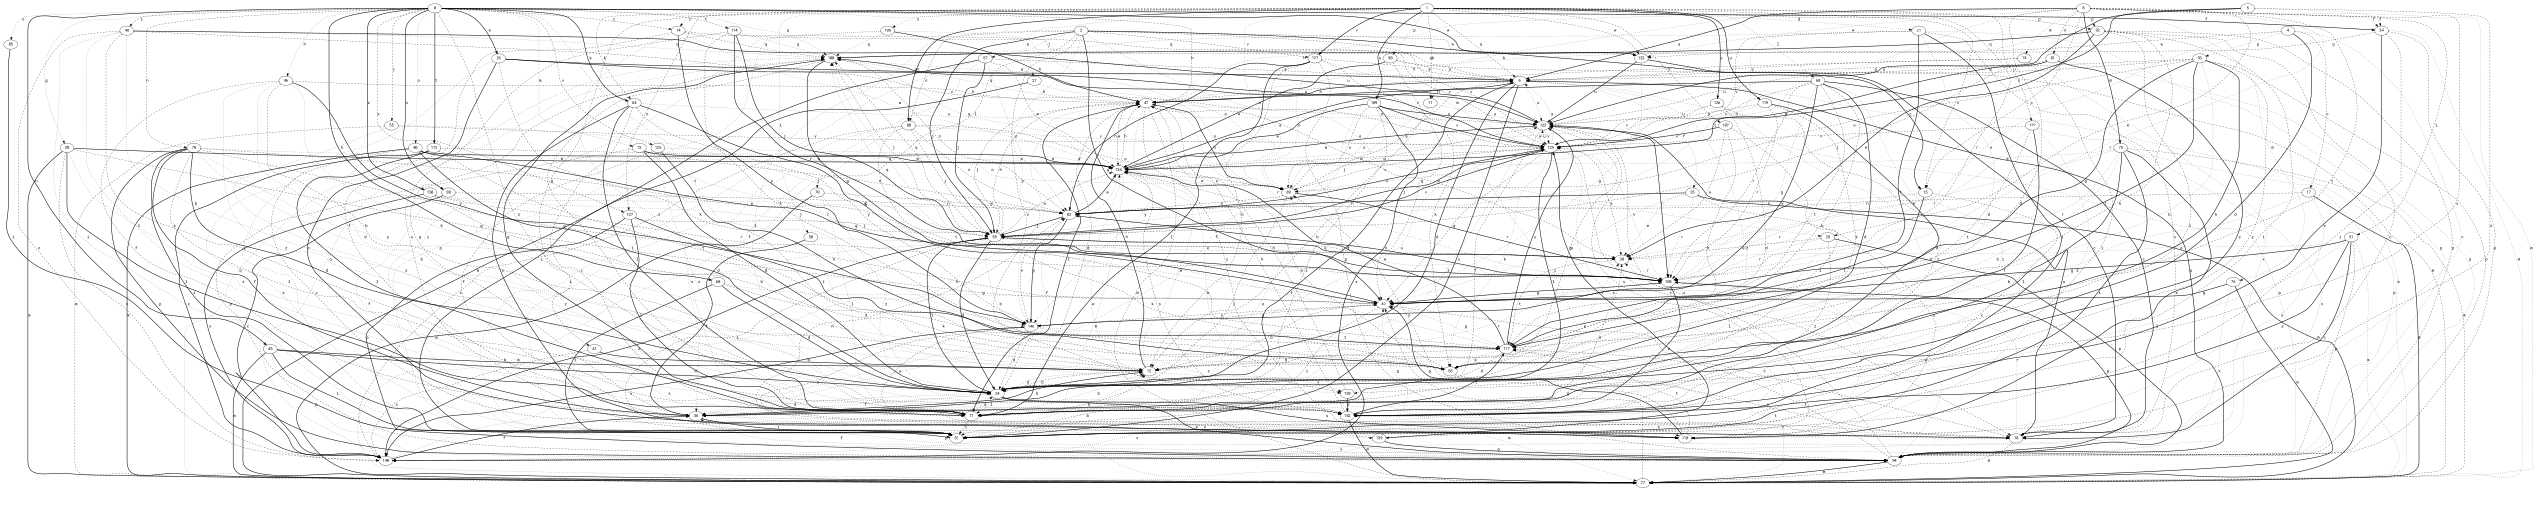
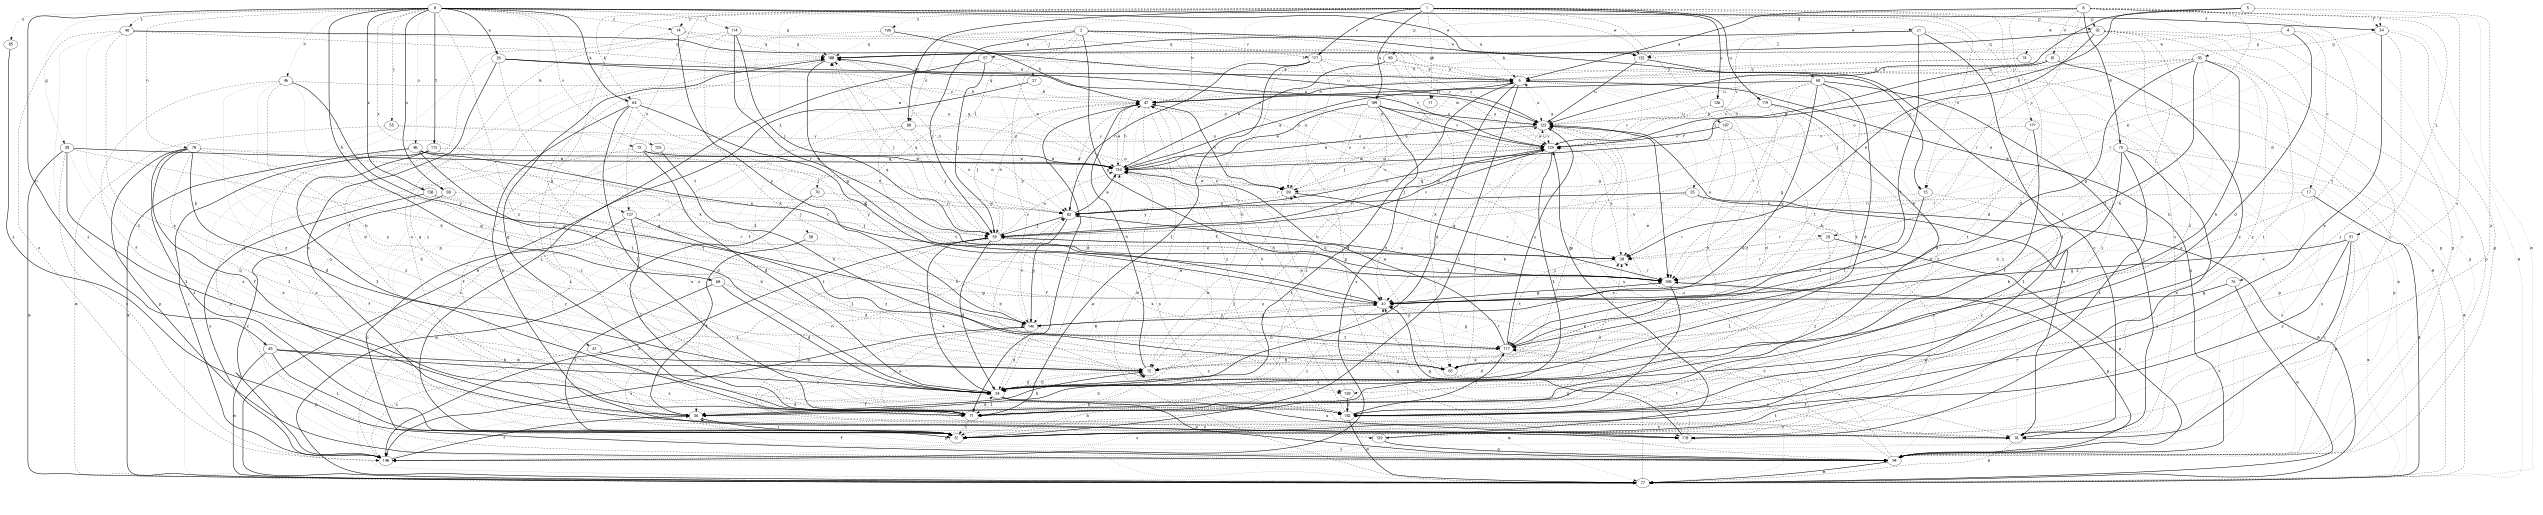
edge "21" -> "100": style dotted -> bold
edge "90" -> "89": added, label "o"
edge "72" -> "42": now "86" -> "42"
edge "129" -> "18": removed, label "c"
